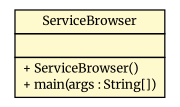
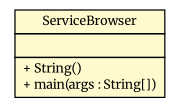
node "ServiceBrowser": text "+ ServiceBrowser()" -> "+ String()"
